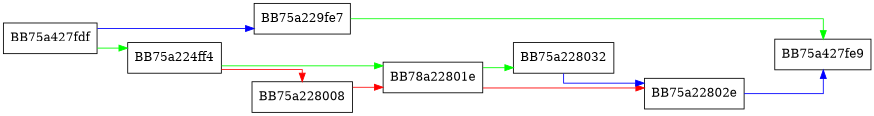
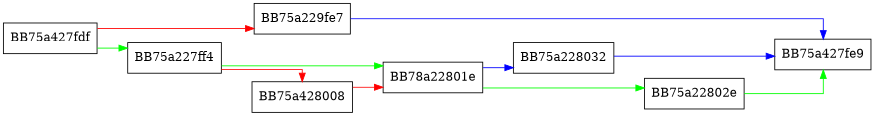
edge "BB75a229fe7" -> "BB75a427fe9": color green -> blue
edge "BB75a427fdf" -> "BB75a229fe7": color blue -> red
node "BB75a224ff4": label "BB75a224ff4" -> "BB75a227ff4"
edge "BB78a22801e" -> "BB75a228032": color green -> blue
edge "BB75a228032" -> "BB75a22802e": now "BB75a228032" -> "BB75a427fe9"
edge "BB78a22801e" -> "BB75a22802e": color red -> green
edge "BB75a22802e" -> "BB75a427fe9": color blue -> green
node "BB75a228008": label "BB75a228008" -> "BB75a428008"
